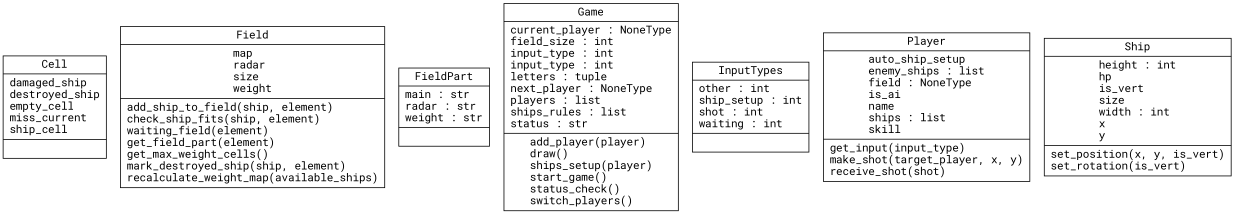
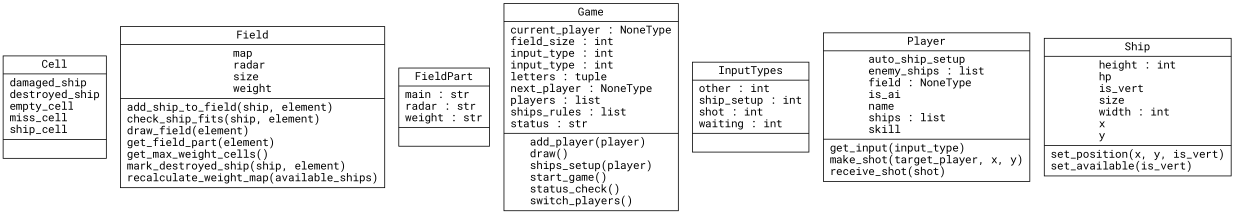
node "Cell": text "miss_current" -> "miss_cell"
node "Field": text "waiting_field(element)" -> "draw_field(element)"
node "Ship": text "set_rotation(is_vert)" -> "set_available(is_vert)"
